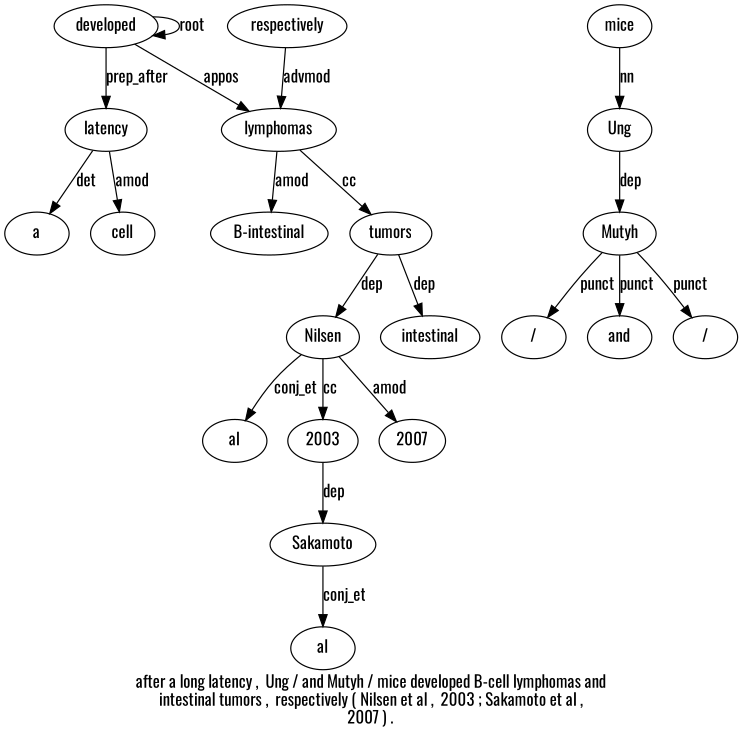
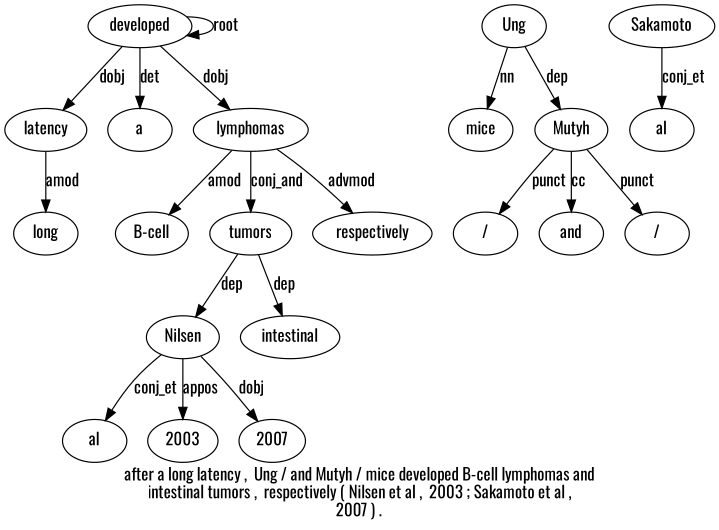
edge "respectively" -> "lymphomas": reversed
edge "mice" -> "Ung": reversed
edge "developed" -> "latency": label "prep_after" -> "dobj"
edge "developed" -> "lymphomas": label "appos" -> "dobj"
edge "latency" -> "a": now "developed" -> "a"
edge "lymphomas" -> "tumors": label "cc" -> "conj_and"
node "cell": label "cell" -> "long"
node "B-intestinal": label "B-intestinal" -> "B-cell"
edge "Mutyh" -> "and": label "punct" -> "cc"
edge "Nilsen" -> "2003": label "cc" -> "appos"
edge "Nilsen" -> "2007": label "amod" -> "dobj"
edge "2003" -> "Sakamoto": removed, label "dep"
